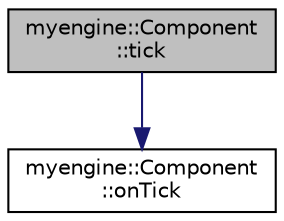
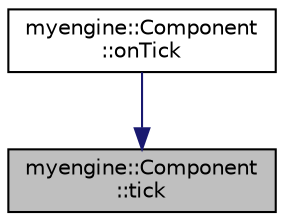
edge "myengine::Component ::tick" -> "myengine::Component ::onTick": reversed
